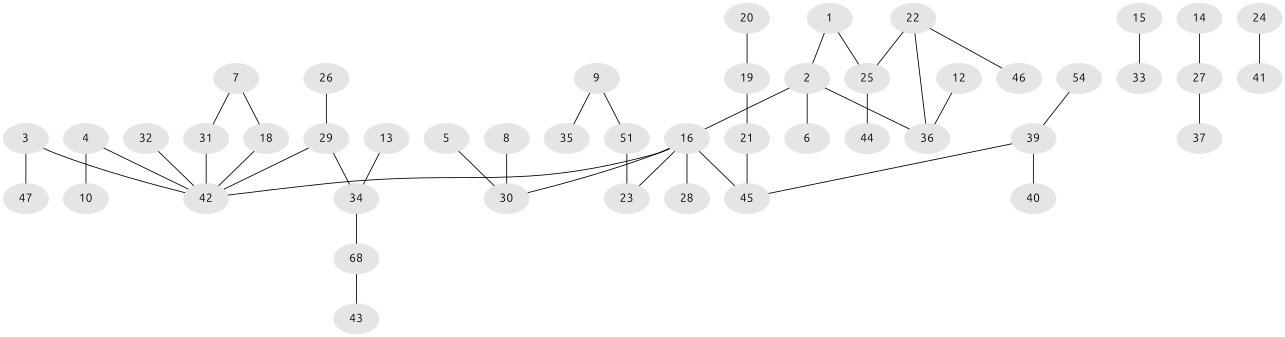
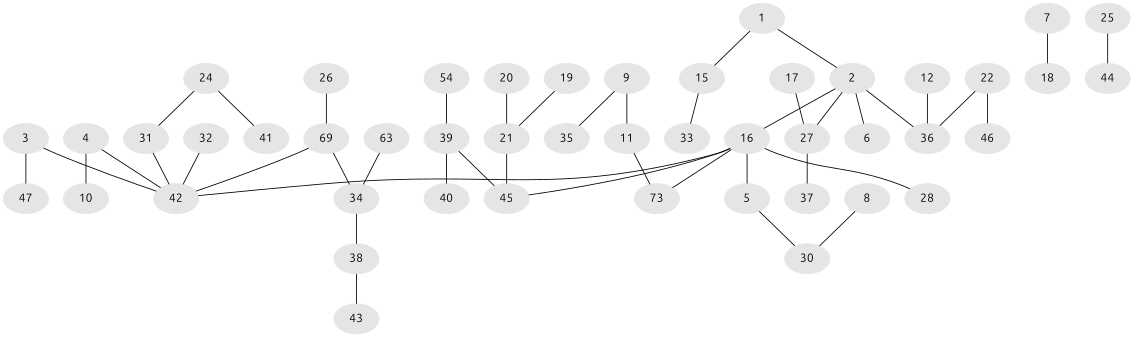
node "14": label "14" -> "17"
edge "20" -- "19": now "20" -- "21"
edge "1" -- "25": now "1" -- "15"
edge "22" -- "25": removed
edge "7" -- "31": now "24" -- "31"
edge "2" -- "27": added
node "29": label "29" -> "69"
node "13": label "13" -> "63"
node "51": label "51" -> "11"
edge "18" -- "42": removed
edge "16" -- "30": now "16" -- "5"
node "23": label "23" -> "73"
node "68": label "68" -> "38"
